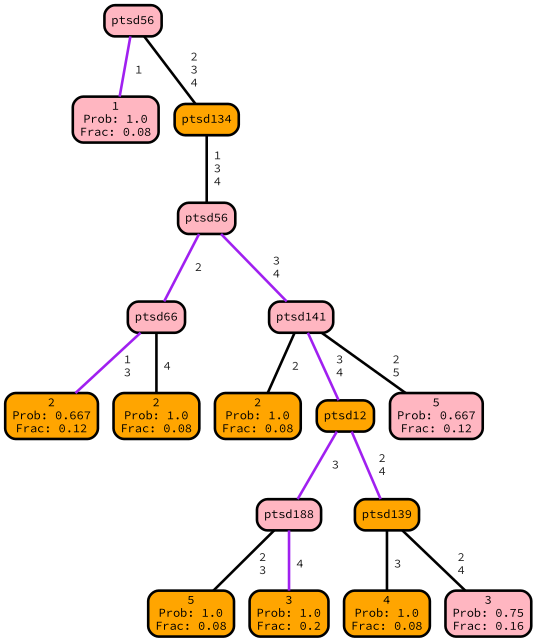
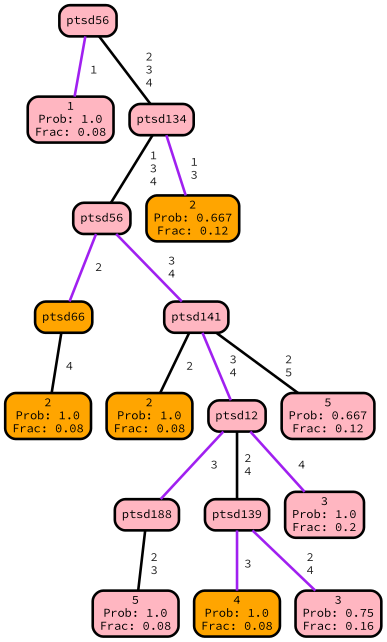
node "ptsd134": fillcolor orange -> lightpink
node "ptsd66": fillcolor lightpink -> orange
edge "ptsd66" -- "2 Prob: 0.667 Frac: 0.12": now "ptsd134" -- "2 Prob: 0.667 Frac: 0.12"
node "ptsd12": fillcolor orange -> lightpink
edge "ptsd12" -- "ptsd139": color purple -> black
node "ptsd139": fillcolor orange -> lightpink
edge "ptsd188" -- "3 Prob: 1.0 Frac: 0.2": now "ptsd12" -- "3 Prob: 1.0 Frac: 0.2"
edge "ptsd139" -- "4 Prob: 1.0 Frac: 0.08": color black -> purple
edge "ptsd139" -- "3 Prob: 0.75 Frac: 0.16": color black -> purple
node "5 Prob: 1.0 Frac: 0.08": fillcolor orange -> lightpink
node "3 Prob: 1.0 Frac: 0.2": fillcolor orange -> lightpink
